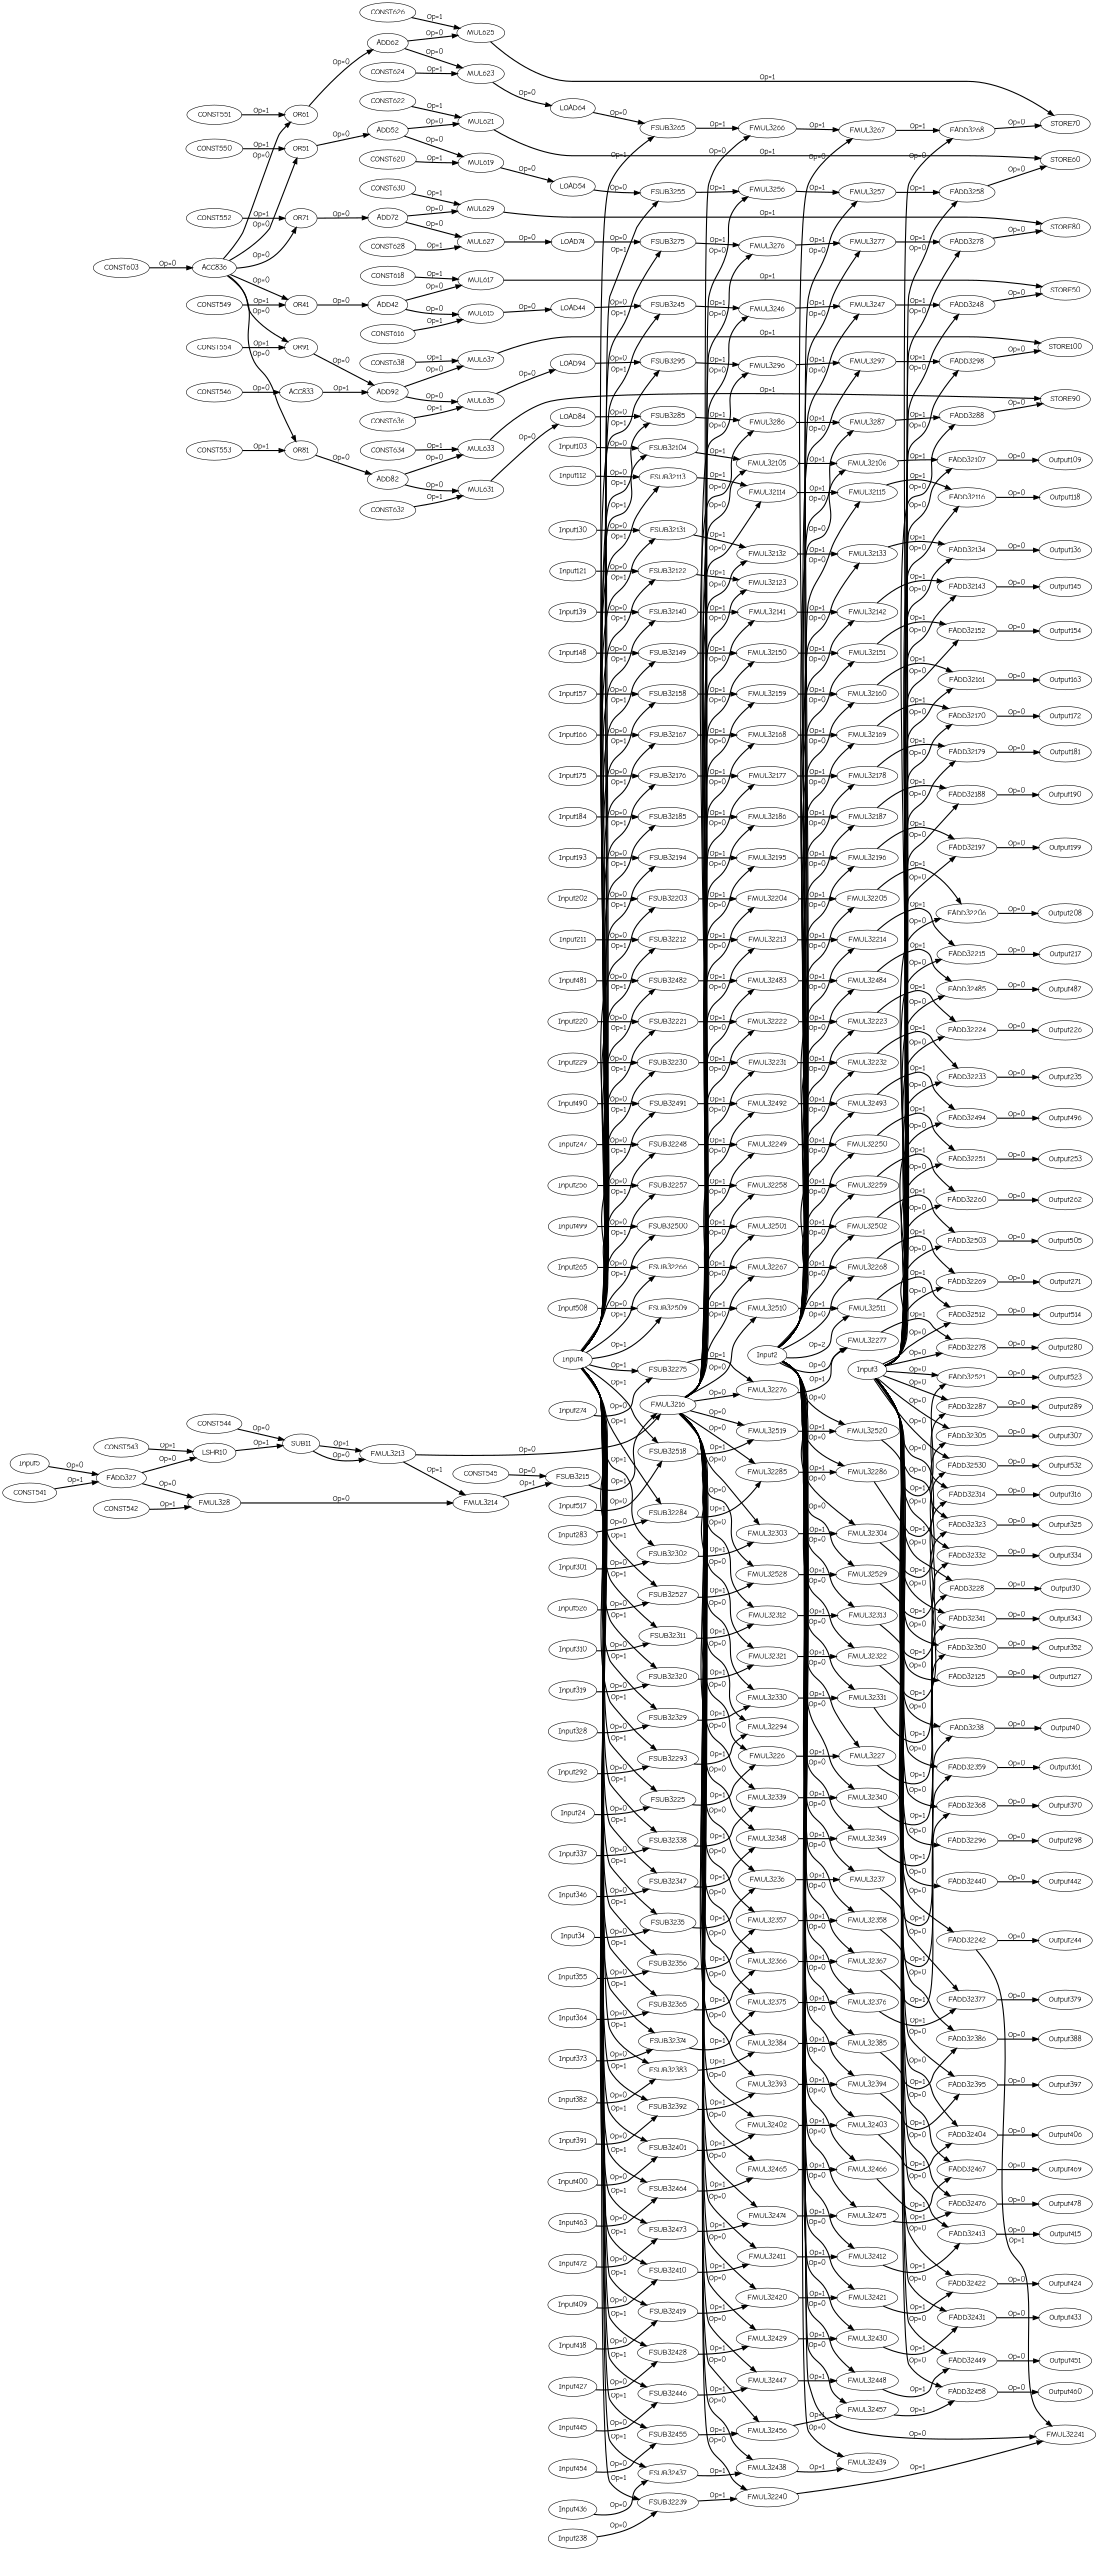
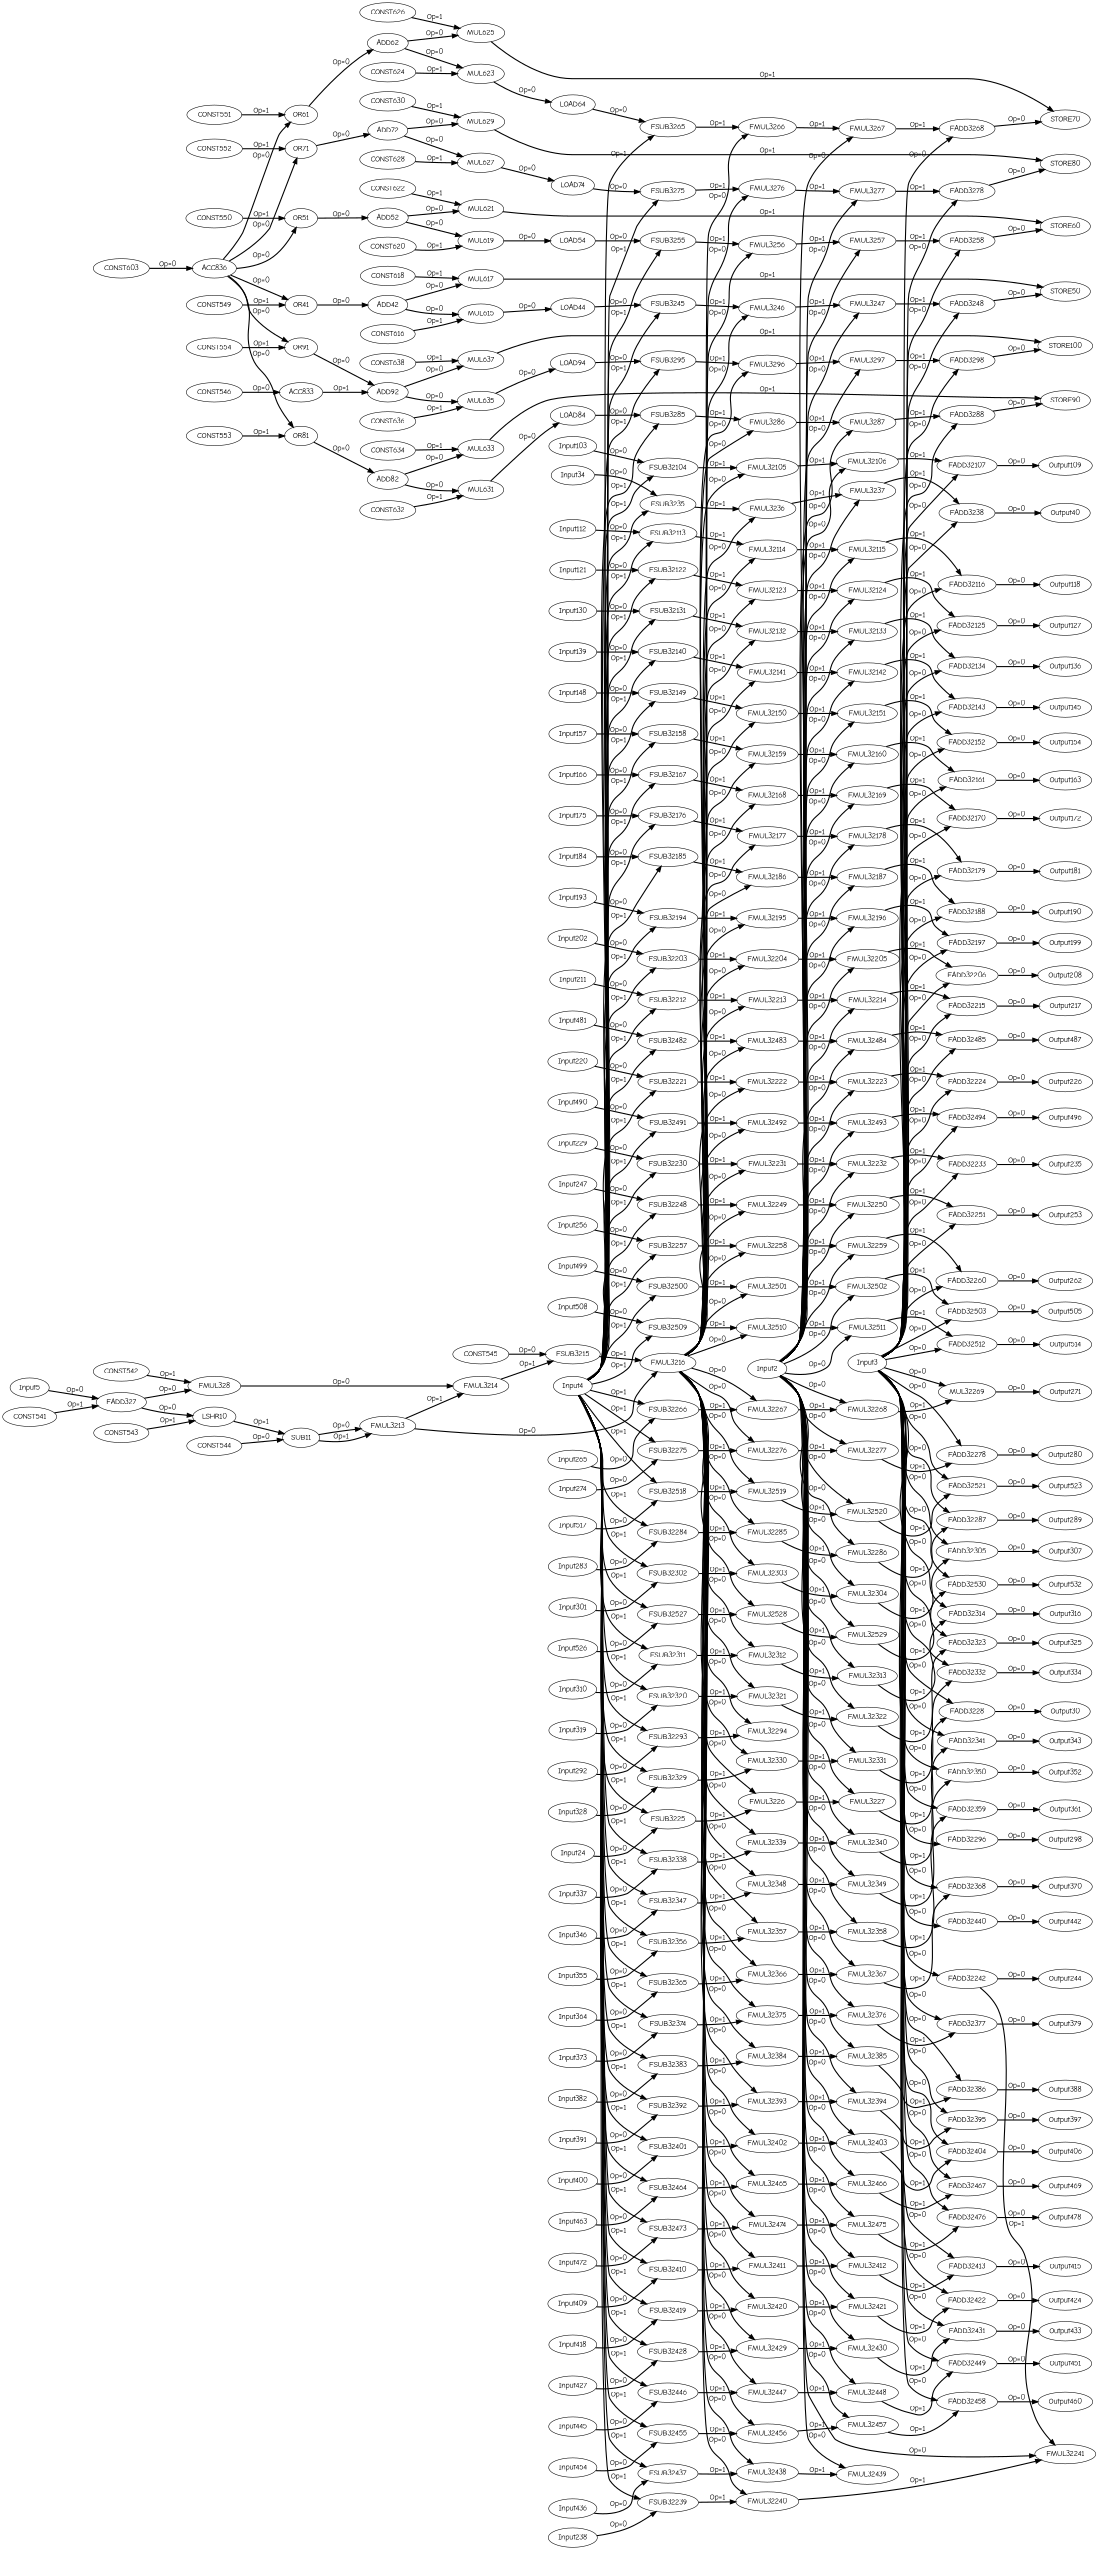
node "FMUL32124": added
node "FADD32269": label "FADD32269" -> "MUL32269"
edge "Input2" -> "FMUL32511": label "Op=2" -> "Op=0"
